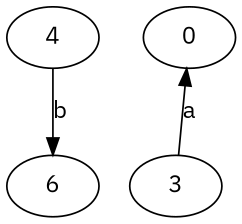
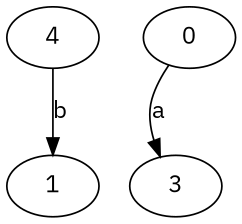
edge "3" -> "0": reversed
node "6": label "6" -> "1"
